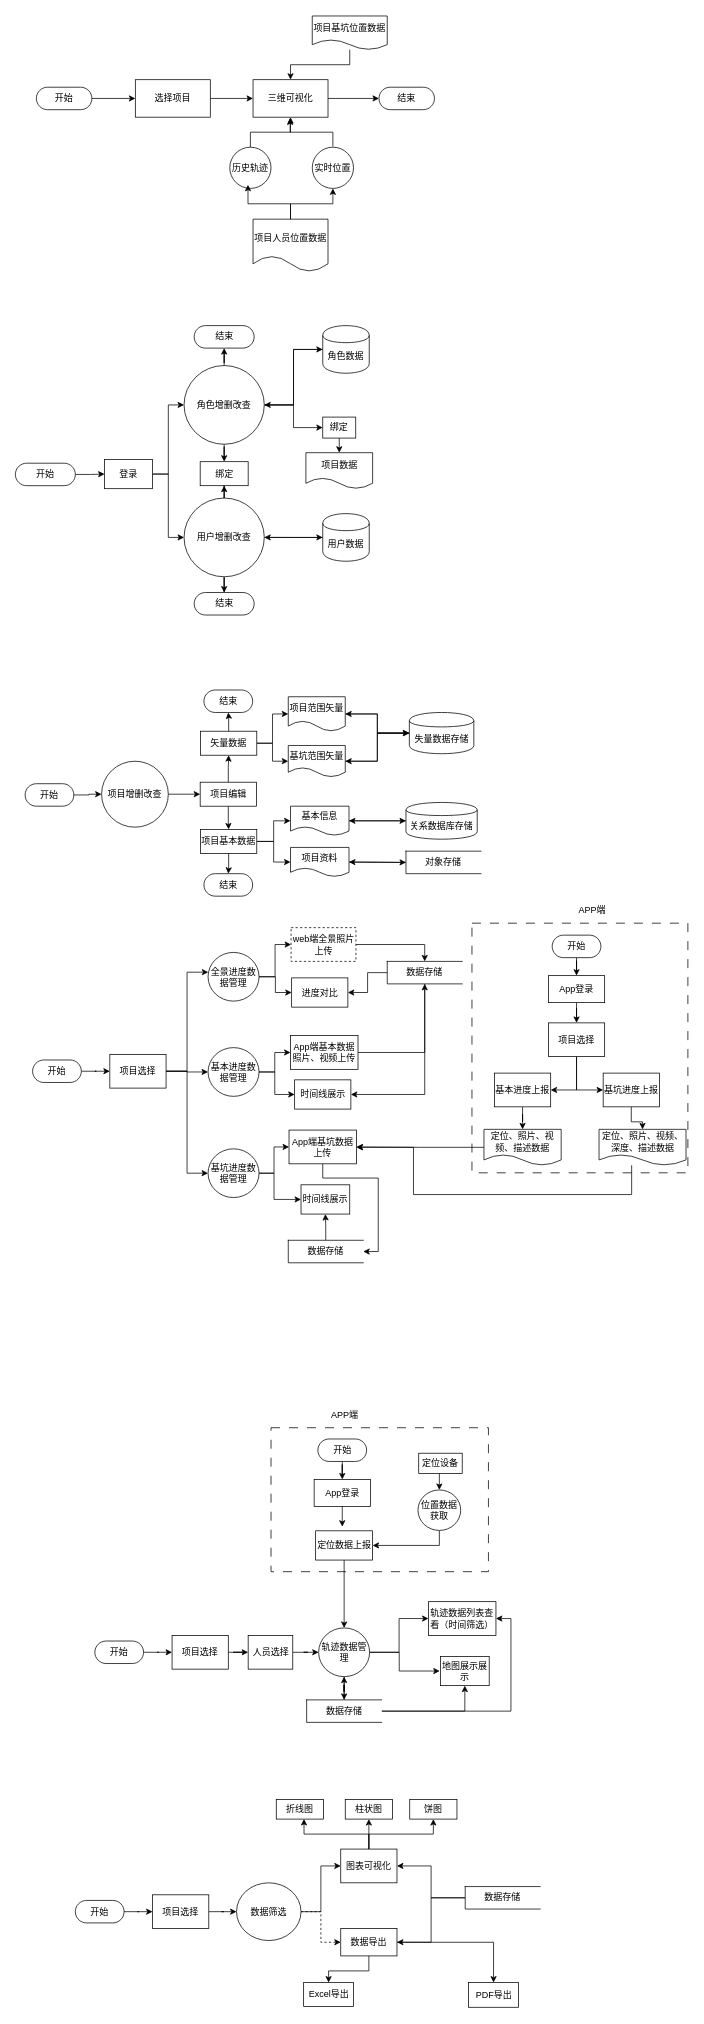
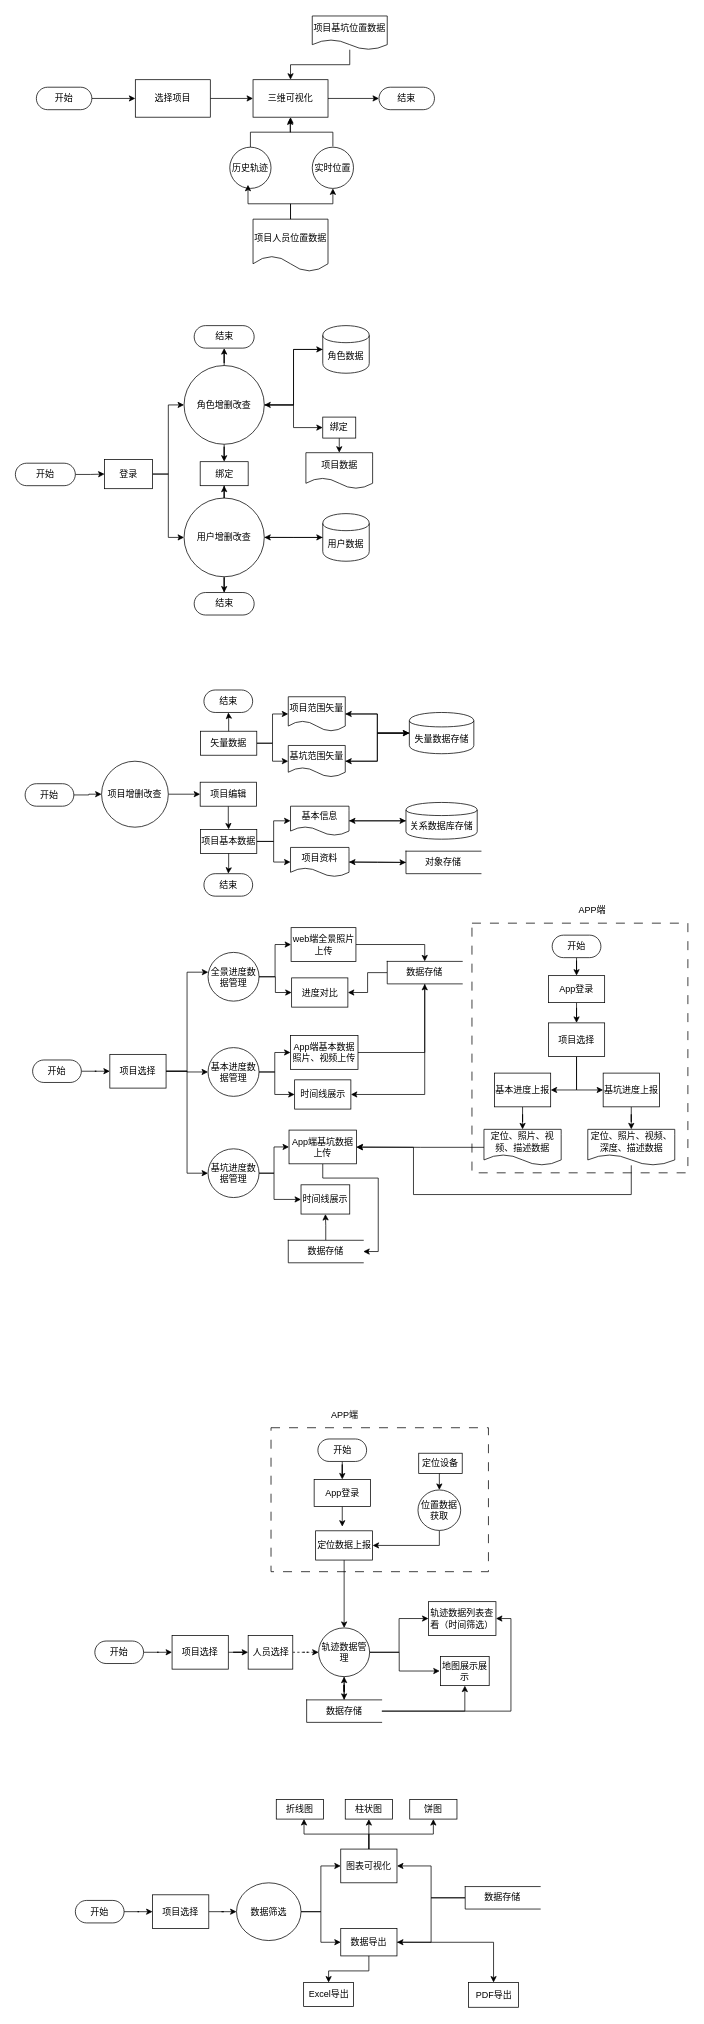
edge "项目编辑" -> "矢量数据": removed
node "web端全景照片上传": style dashed -> solid
node "定位、照片、视频、深度、描述数据": moved (643, 1147) -> (632, 1147)
edge "人员选择" -> "轨迹数据管理": style solid -> dashed
edge "数据筛选" -> "数据导出": style dashed -> solid
